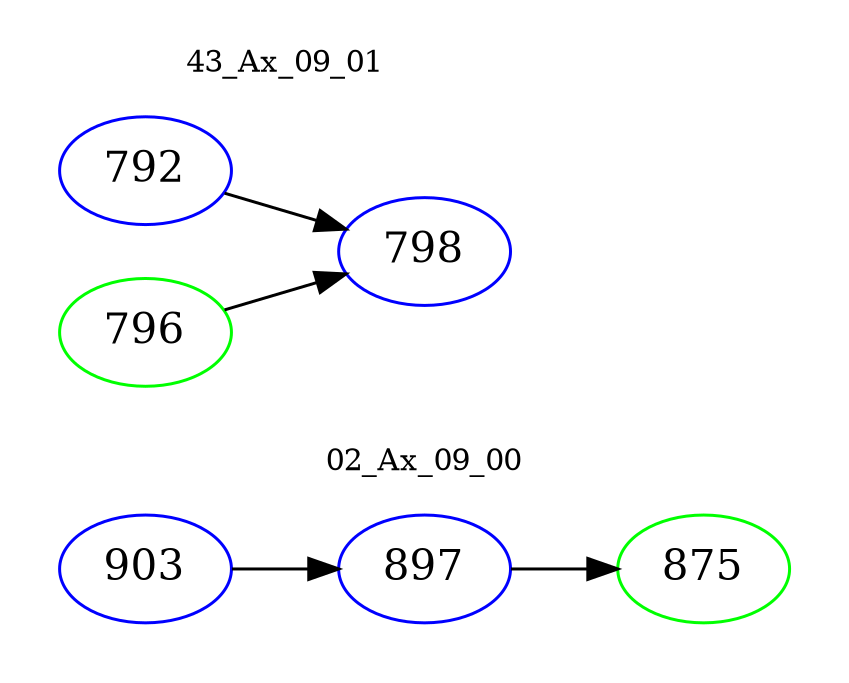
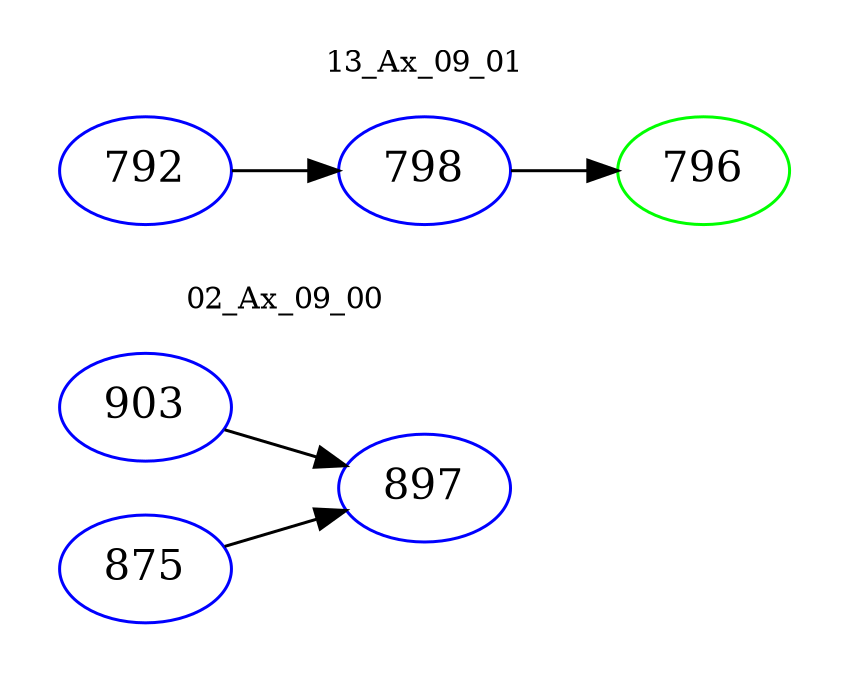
cluster "43_Ax_09_01": label "43_Ax_09_01" -> "13_Ax_09_01"
edge "796" -> "798": reversed
edge "897" -> "875": reversed
node "875": color green -> blue
